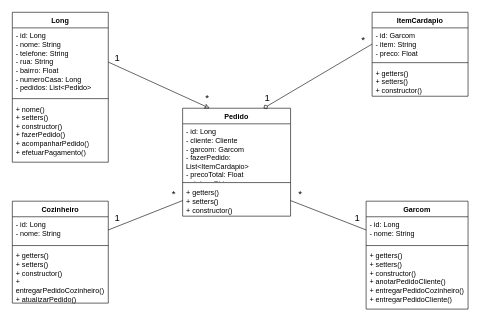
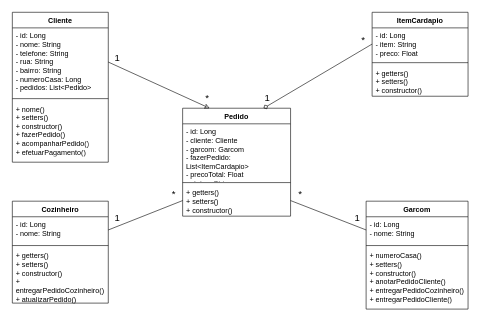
node "Long": label "Long" -> "Cliente"
node "- id: Garcom - item: String - preco: Float": label "- id: Garcom - item: String - preco: Float" -> "- id: Long - item: String - preco: Float"
node "- id: Long - nome: String - telefone: String - rua: String - bairro: Float - numeroCasa: Long - pedidos: List<Pedido>": label "- id: Long - nome: String - telefone: String - rua: String - bairro: Float - numeroCasa: Long - pedidos: List<Pedido>" -> "- id: Long - nome: String - telefone: String - rua: String - bairro: String - numeroCasa: Long - pedidos: List<Pedido>"
node "+ getters() + setters() + constructor() + anotarPedidoCliente() + entregarPedidoCozinheiro() + entregarPedidoCliente()": label "+ getters() + setters() + constructor() + anotarPedidoCliente() + entregarPedidoCozinheiro() + entregarPedidoCliente()" -> "+ numeroCasa() + setters() + constructor() + anotarPedidoCliente() + entregarPedidoCozinheiro() + entregarPedidoCliente()"
